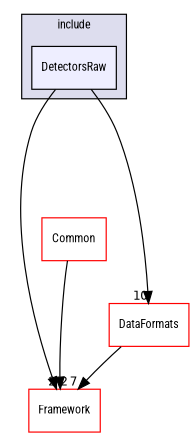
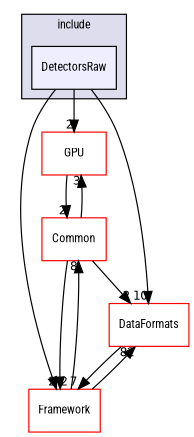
node "GPU": added
edge "Common" -> "DataFormats": added
edge "Framework" -> "Common": added
edge "Framework" -> "DataFormats": added
